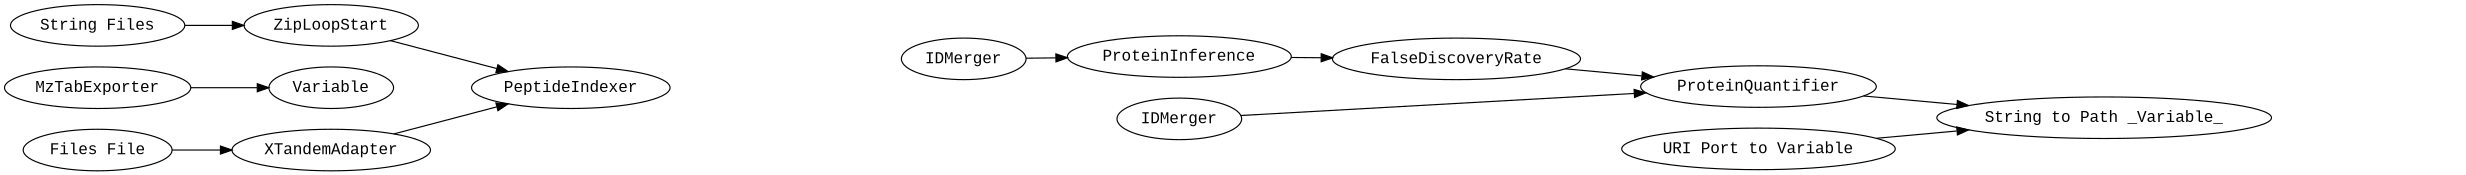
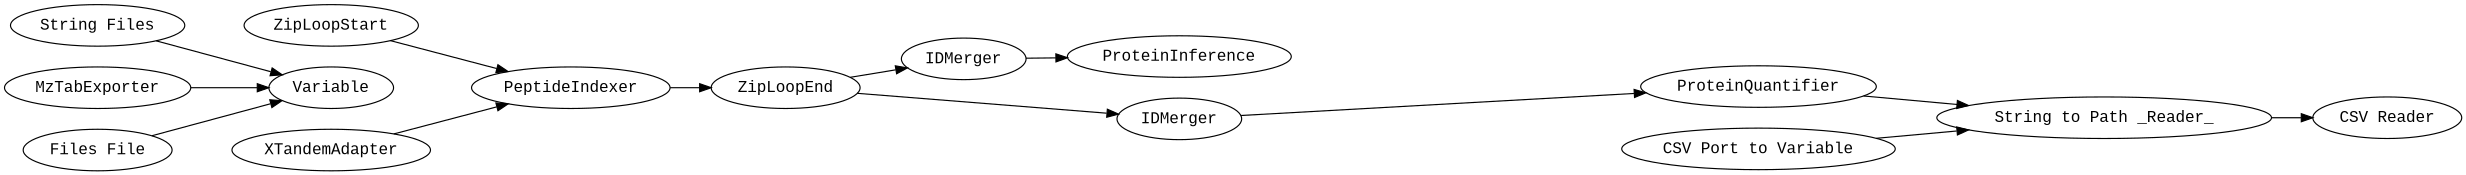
edge "String Files" -> "ZipLoopStart": now "String Files" -> "Variable"
node "FalseDiscoveryRate": removed
node "ZipLoopEnd": added
node "String to Path _Variable_": label "String to Path _Variable_" -> "String to Path _Reader_"
node "CSV Reader": added
node "URI Port to Variable": label "URI Port to Variable" -> "CSV Port to Variable"
edge "Files File" -> "XTandemAdapter": now "Files File" -> "Variable"
